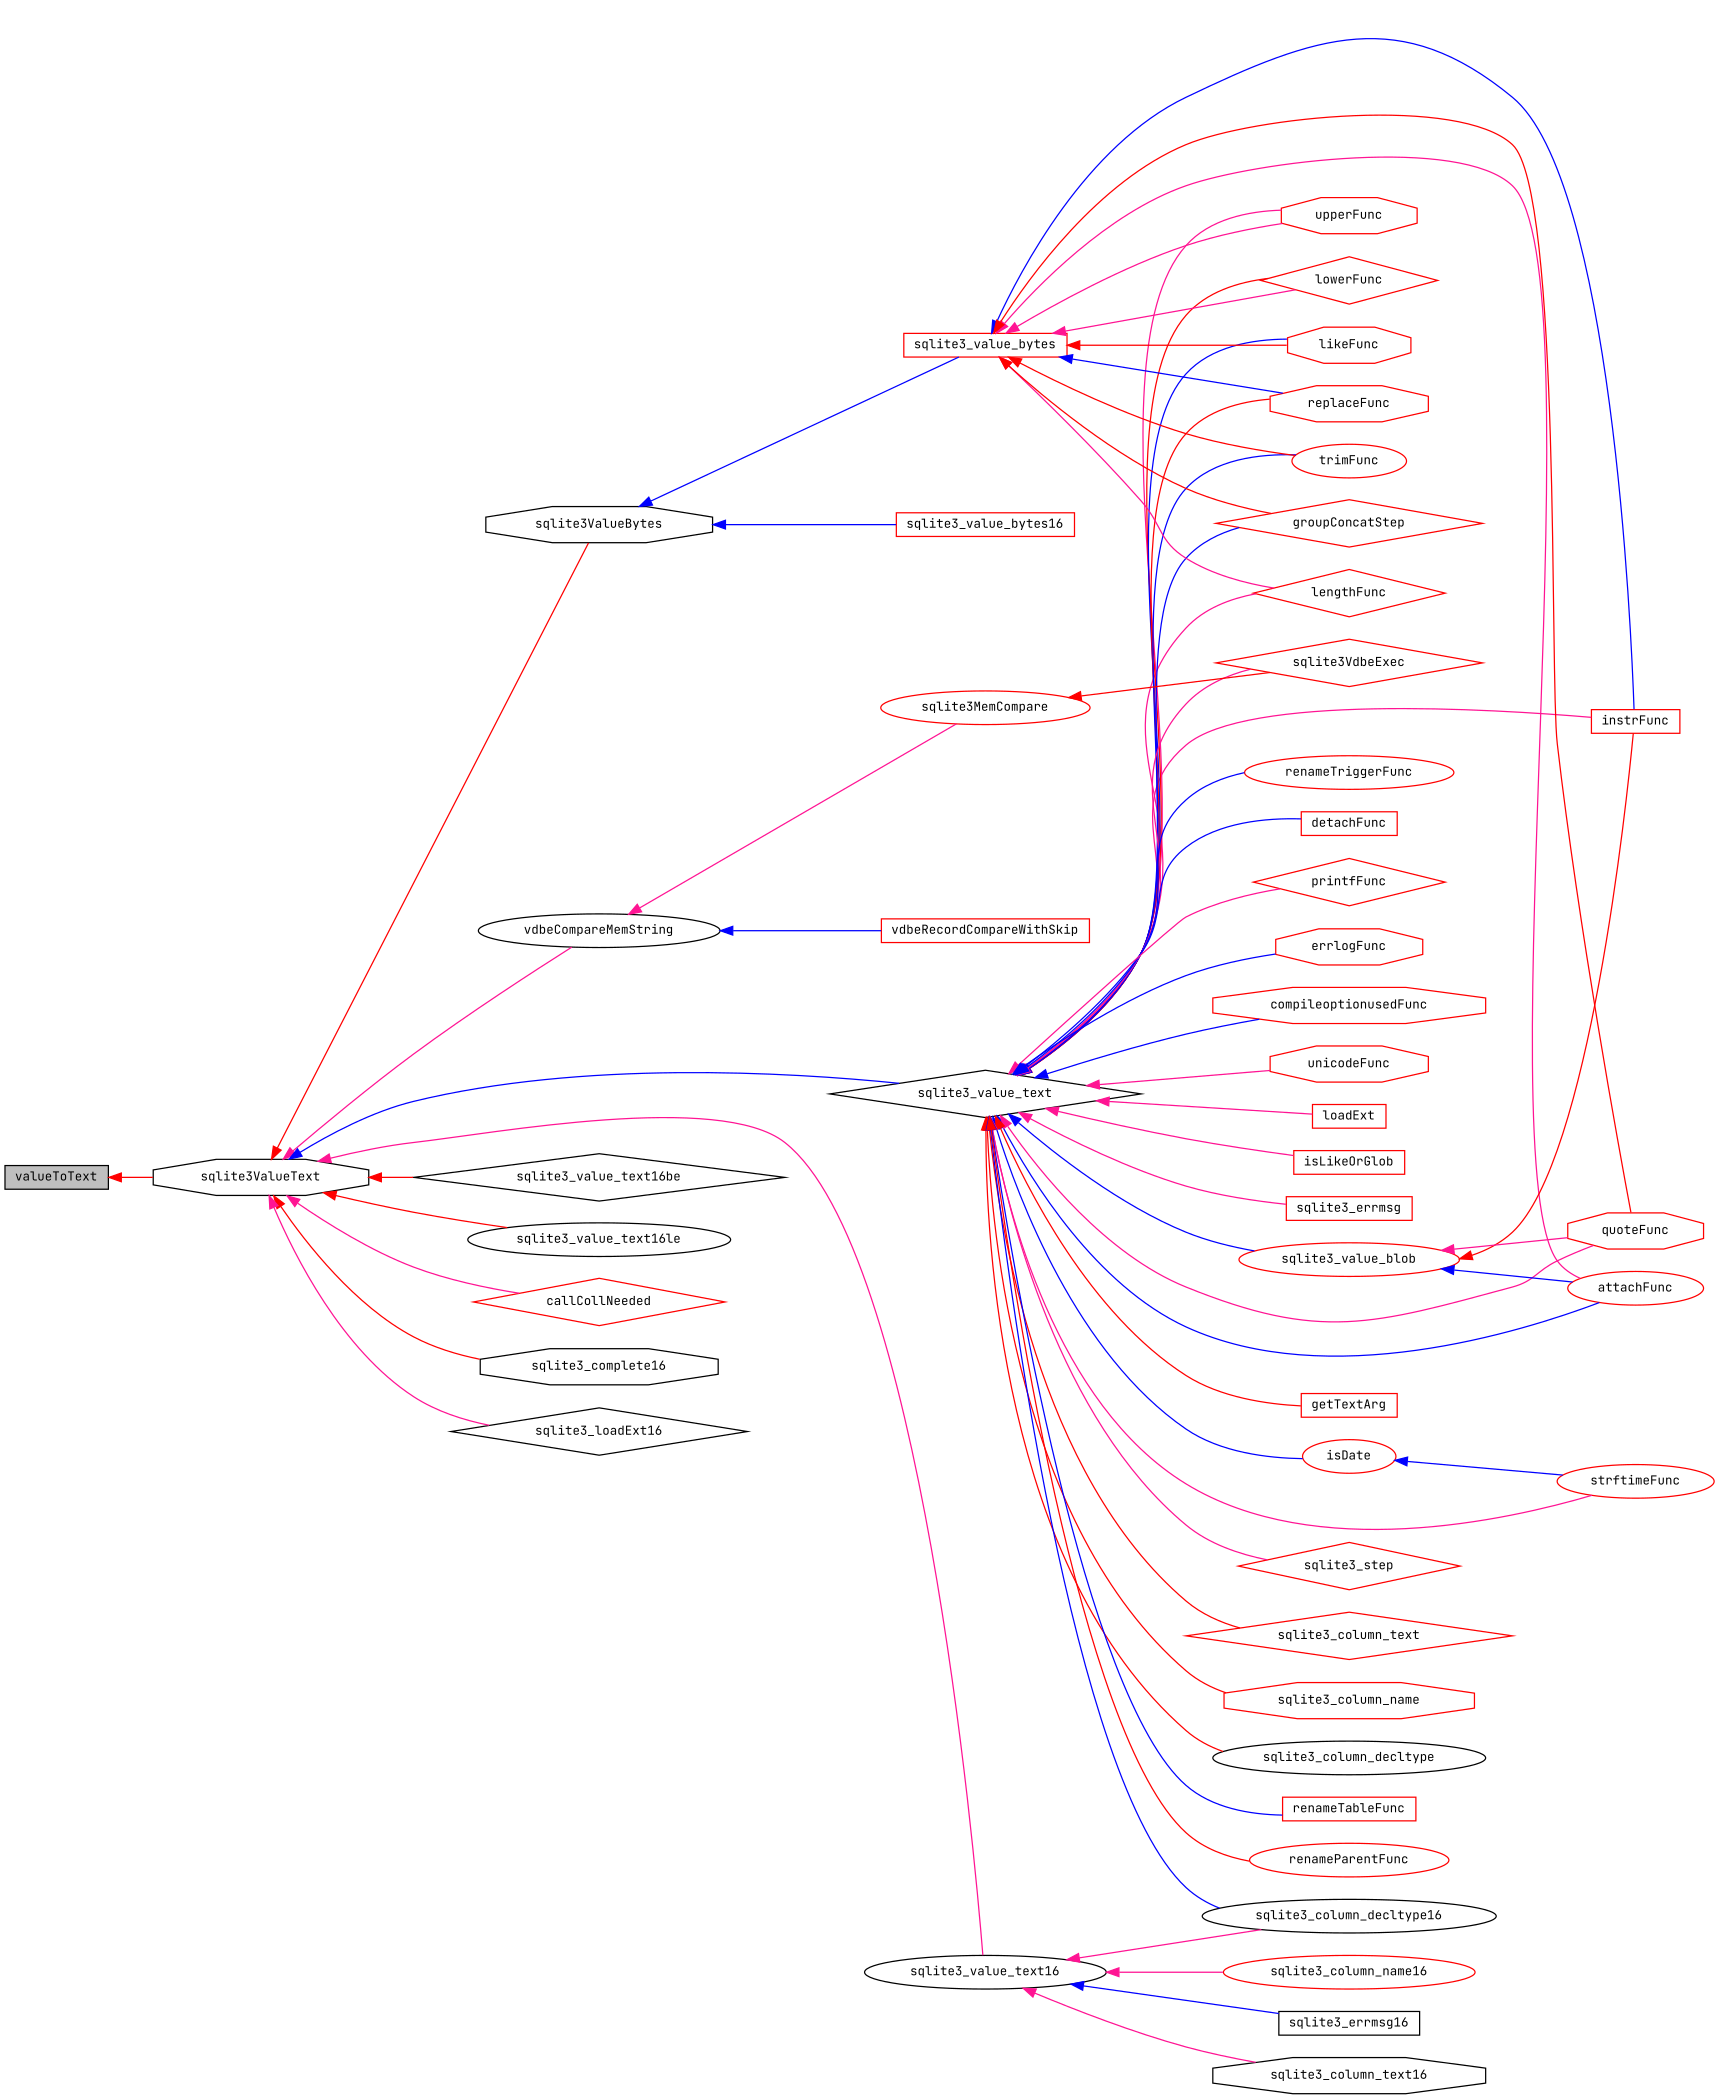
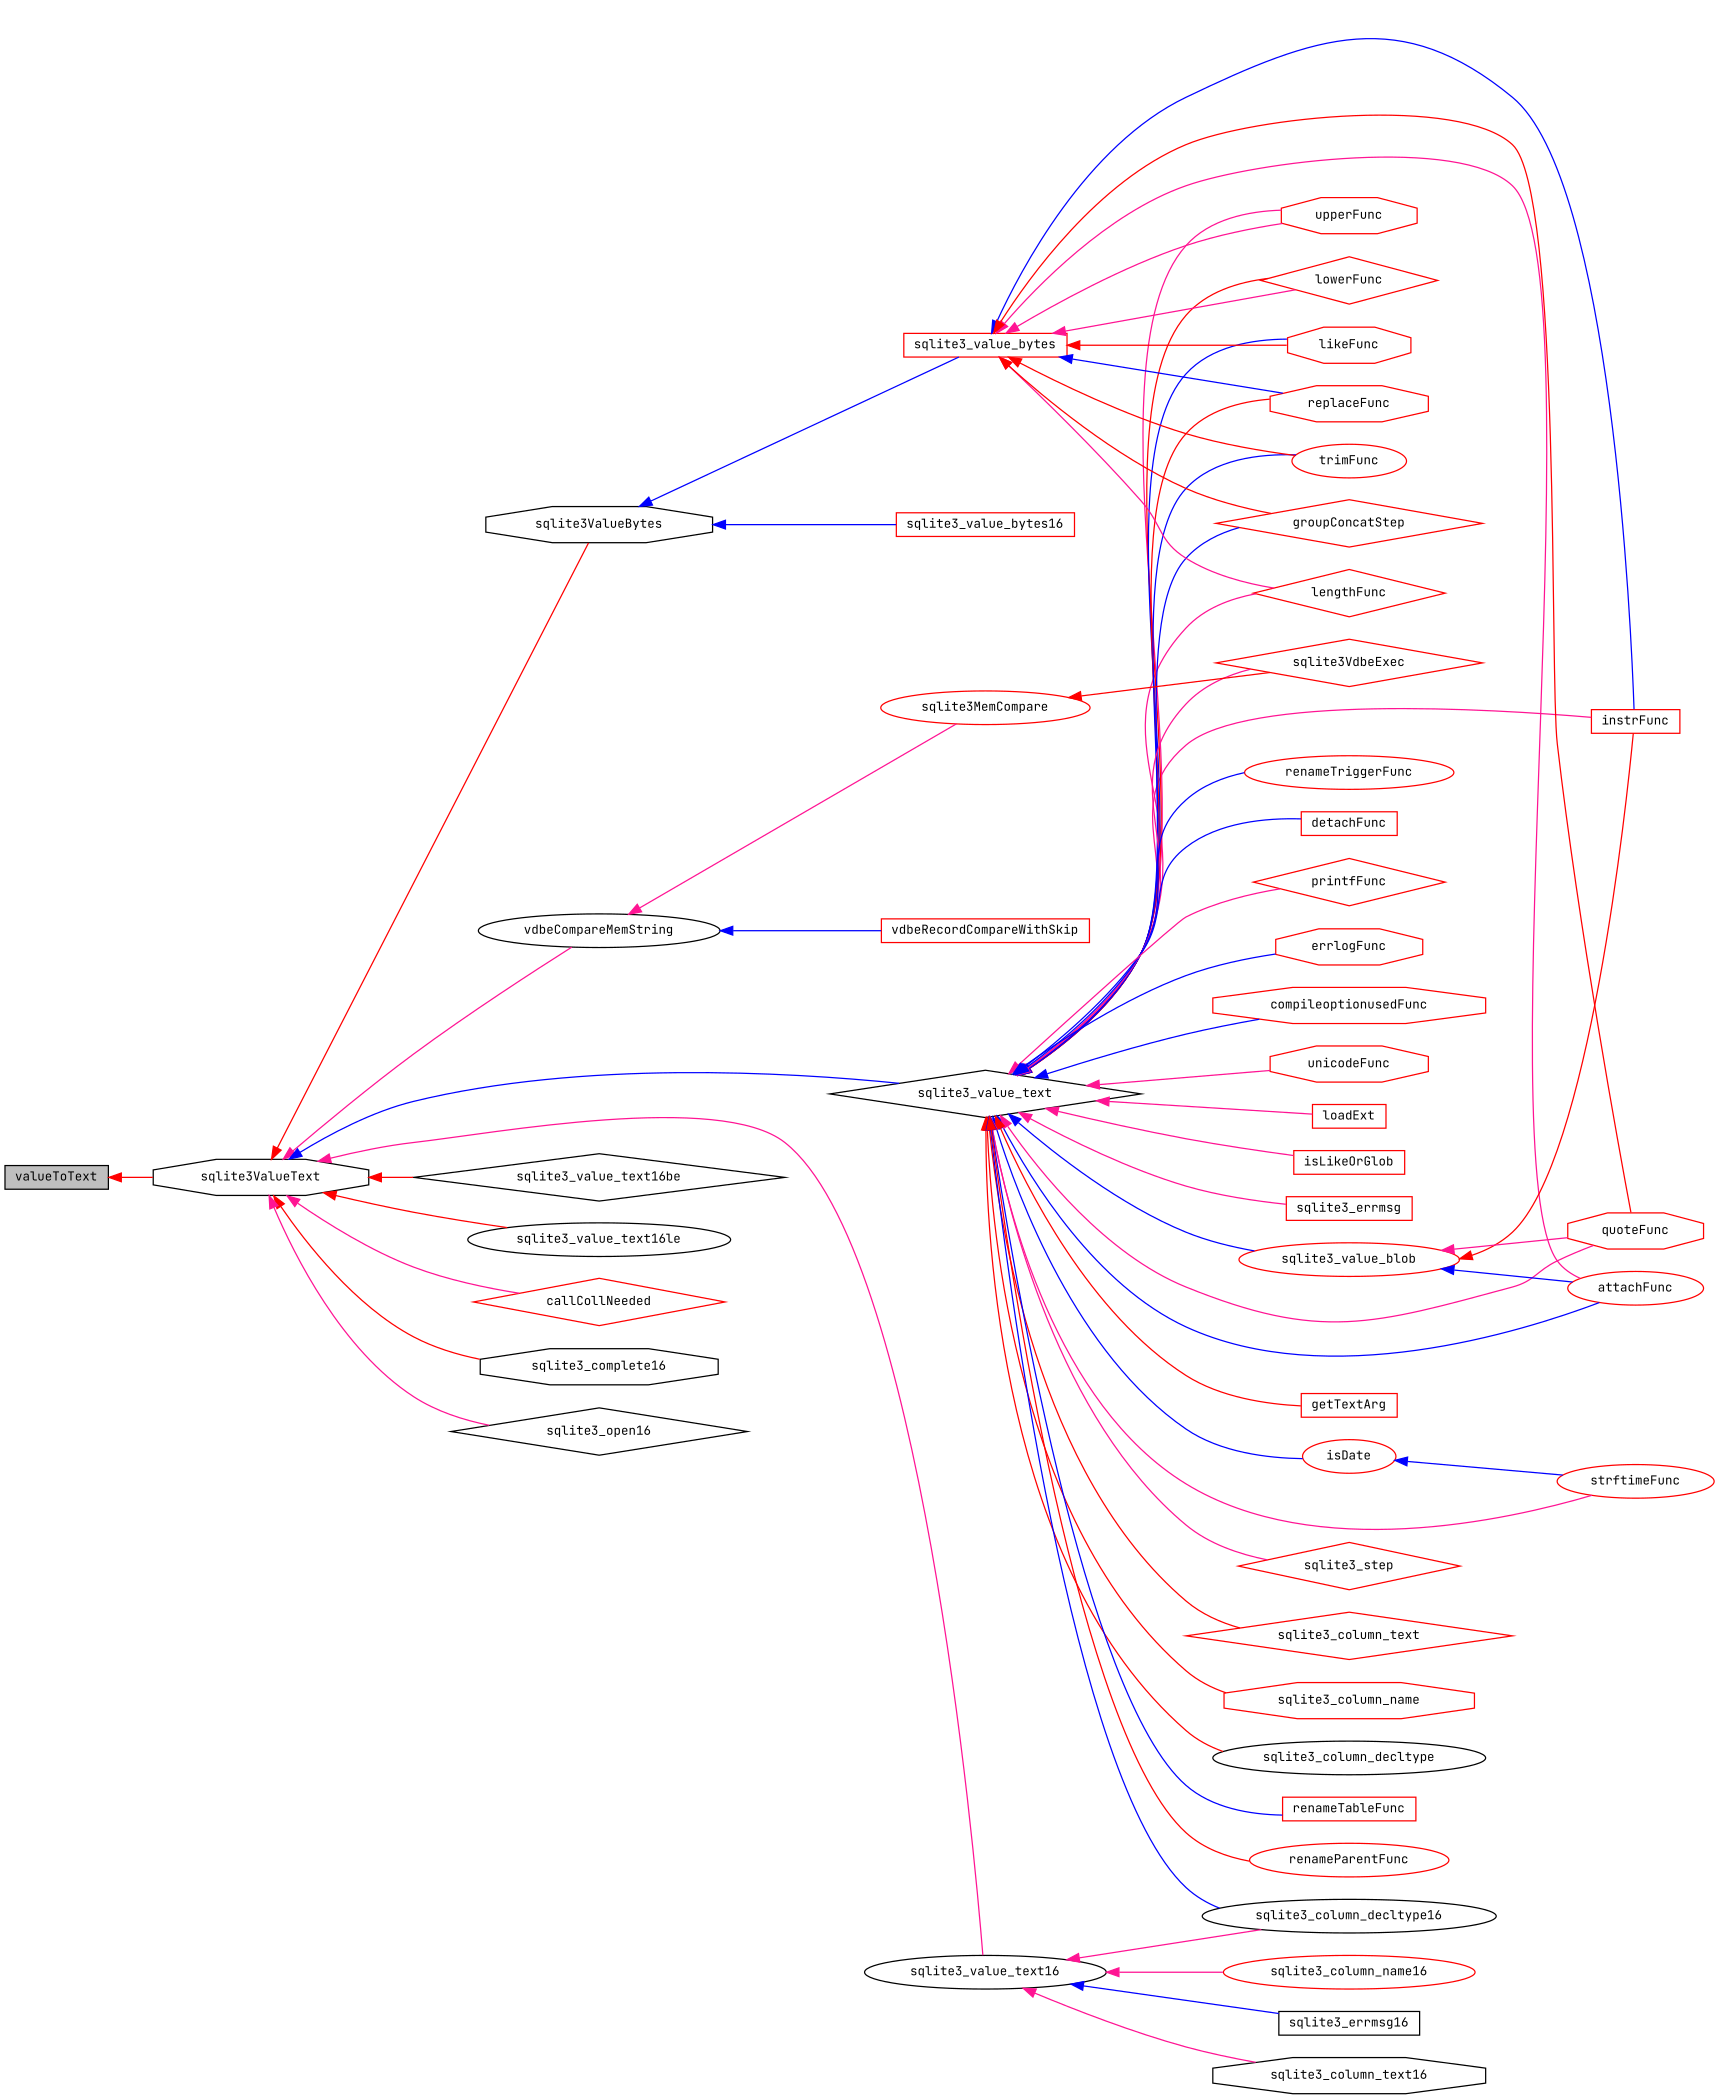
node "sqlite3_loadExt16": label "sqlite3_loadExt16" -> "sqlite3_open16"
